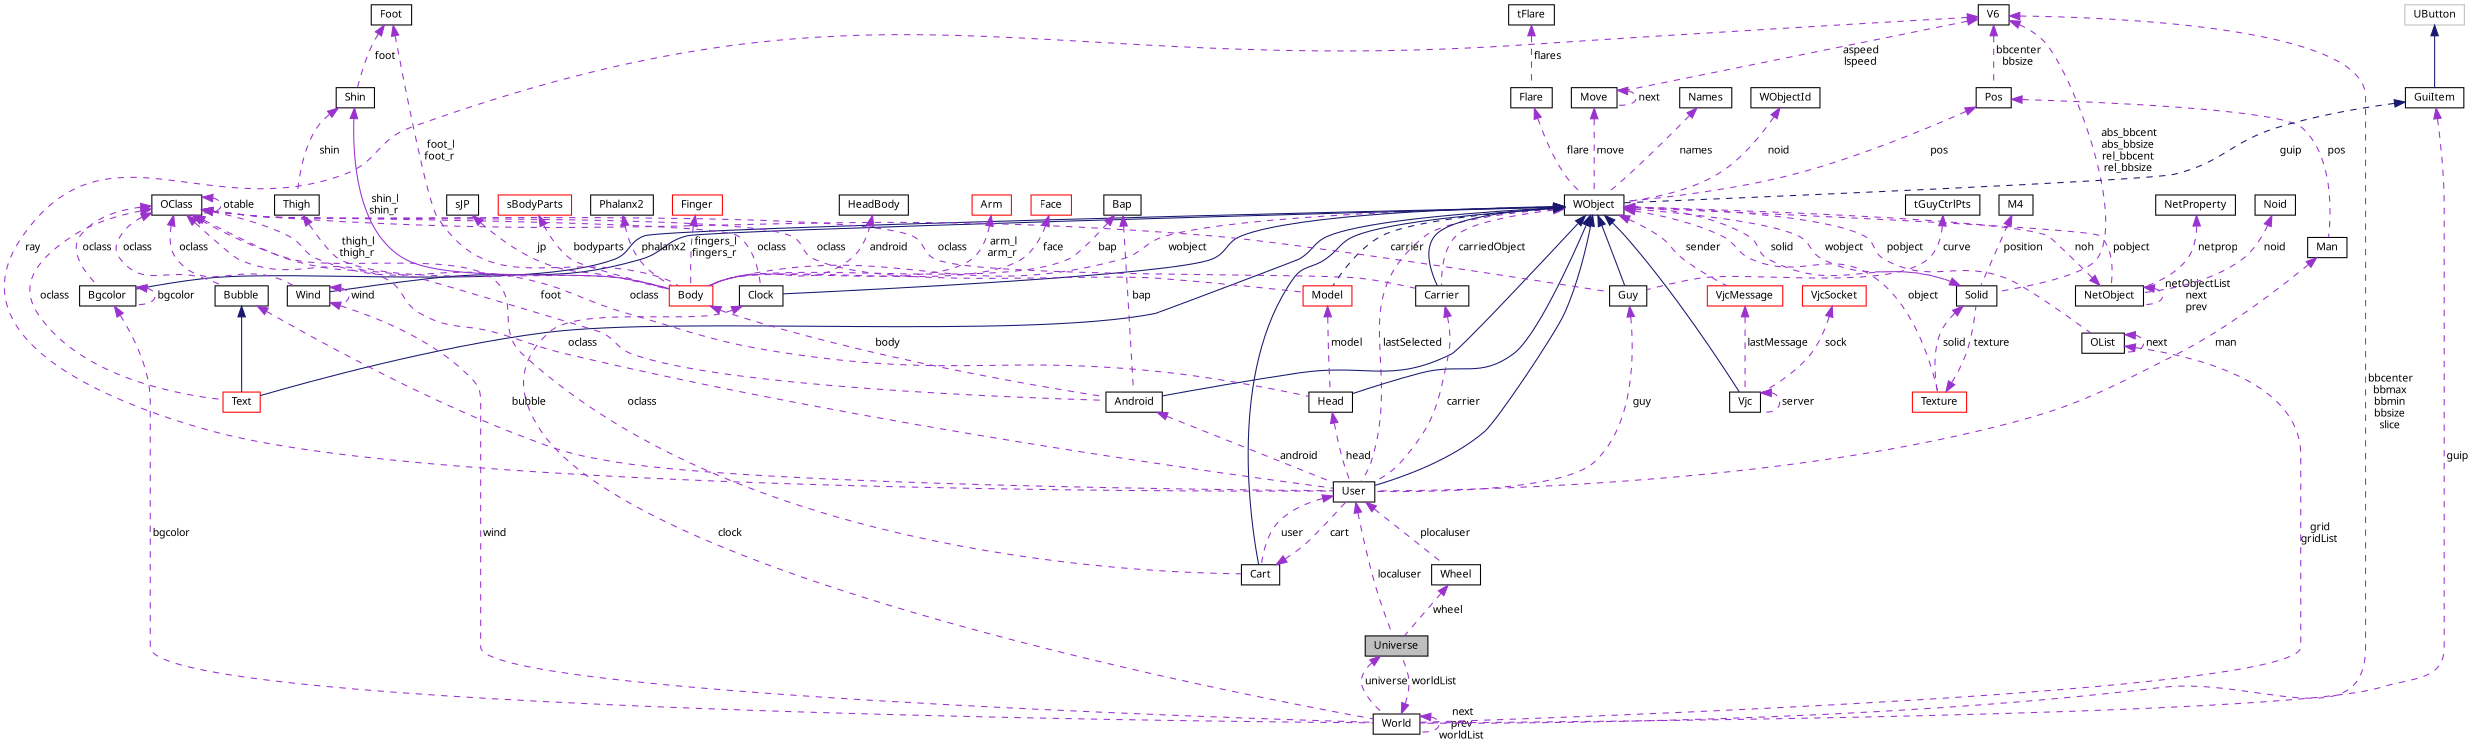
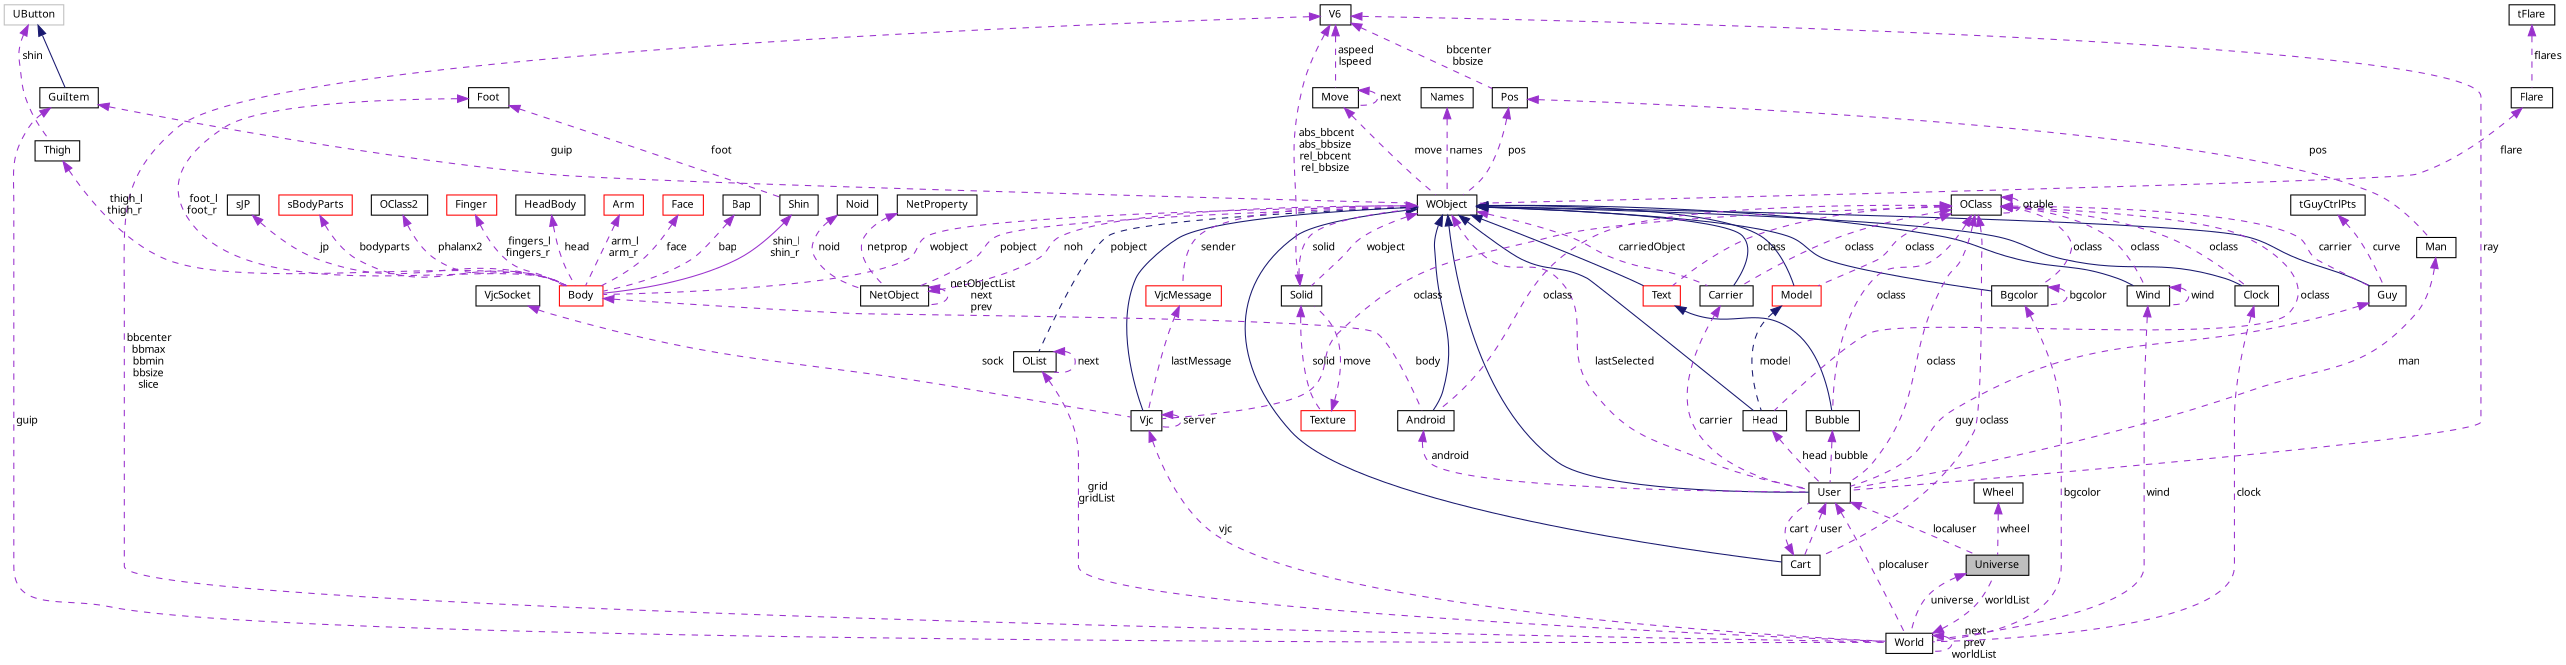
node "WObjectId": removed
edge "Thigh" -> "Shin": now "Thigh" -> "UButton"
edge "WObject" -> "GuiItem": color midnightblue -> darkorchid3
node "Phalanx2": label "Phalanx2" -> "OClass2"
node "M4": removed
edge "Model" -> "WObject": style dashed -> solid
edge "Vjc" -> "OClass": added, label "oclass"
edge "OList" -> "WObject": color darkorchid3 -> midnightblue
edge "Body" -> "HeadBody": label " android" -> " head"
edge "Texture" -> "WObject": removed, label "object"
edge "Android" -> "OClass": label " foot" -> " oclass"
node "VjcSocket": color red -> black
edge "Android" -> "Bap": removed, label "bap"
edge "Solid" -> "Texture": label " texture" -> " move"
edge "Text" -> "Bubble": reversed
edge "Head" -> "Model": color darkorchid3 -> midnightblue
edge "Wheel" -> "User": now "World" -> "User"
edge "World" -> "Vjc": added, label "vjc"
